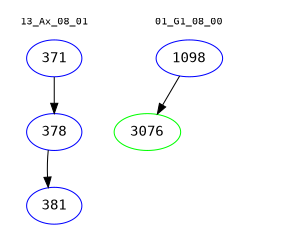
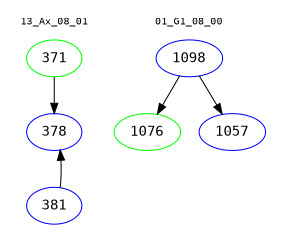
node "371": color blue -> green
node "3076": label "3076" -> "1076"
node "1057": added
edge "378" -> "381": reversed
